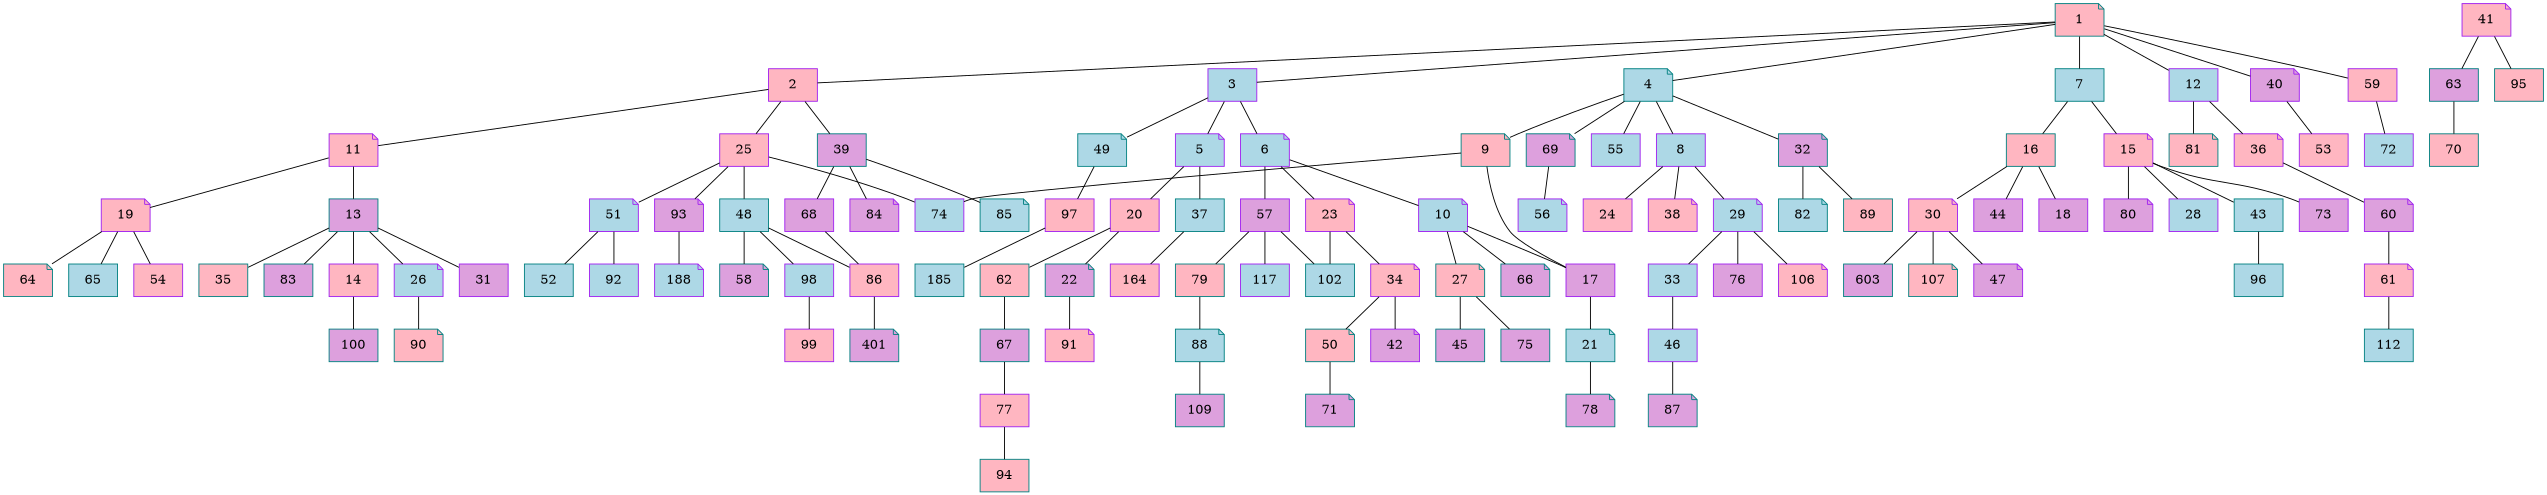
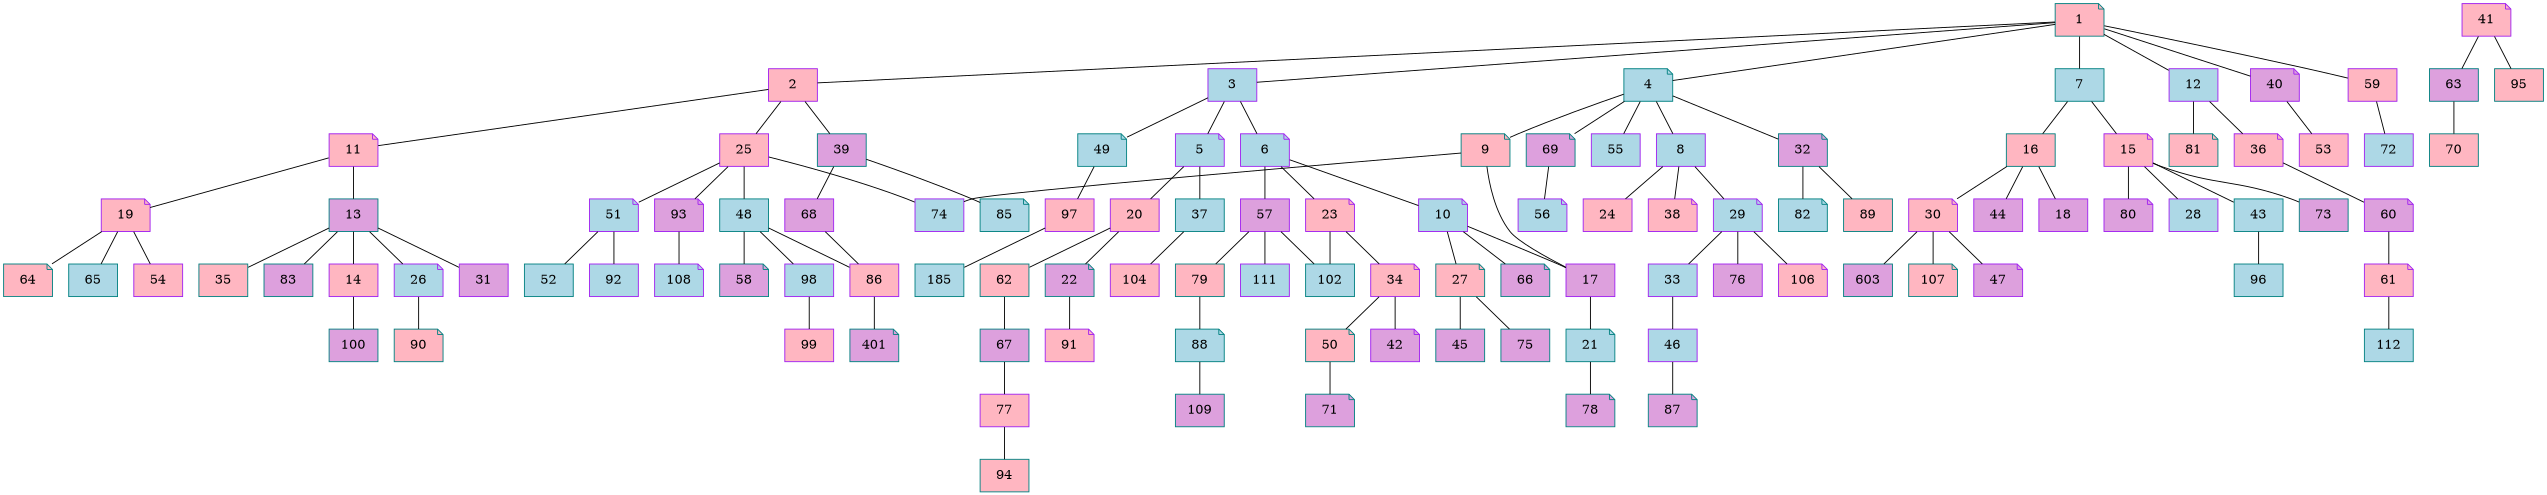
node "84": removed
node "73": color purple -> teal
node "188": label "188" -> "108"
node "164": label "164" -> "104"
node "117": label "117" -> "111"
